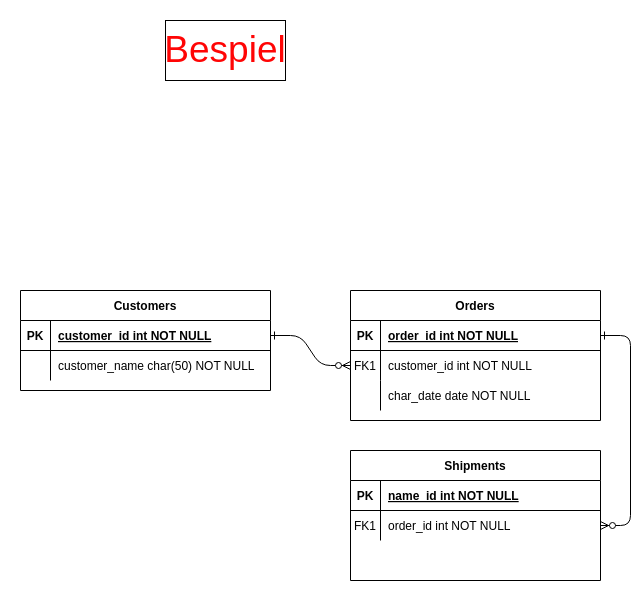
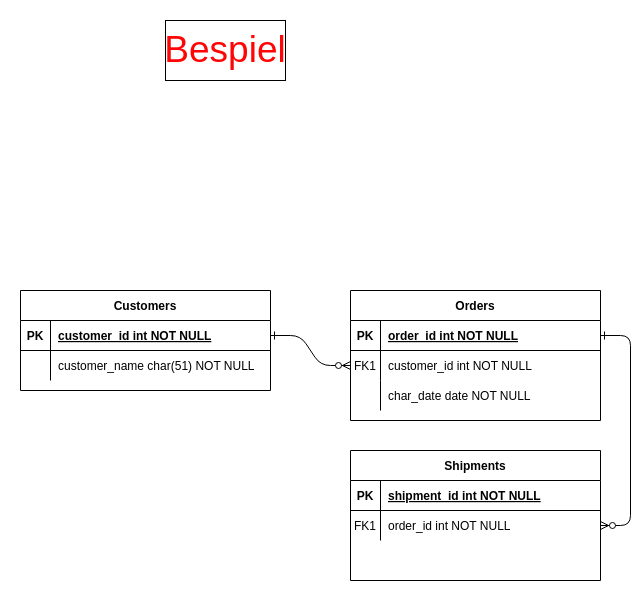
node "customer_name char(50) NOT NULL": label "customer_name char(50) NOT NULL" -> "customer_name char(51) NOT NULL"
node "name_id int NOT NULL": label "name_id int NOT NULL" -> "shipment_id int NOT NULL"
